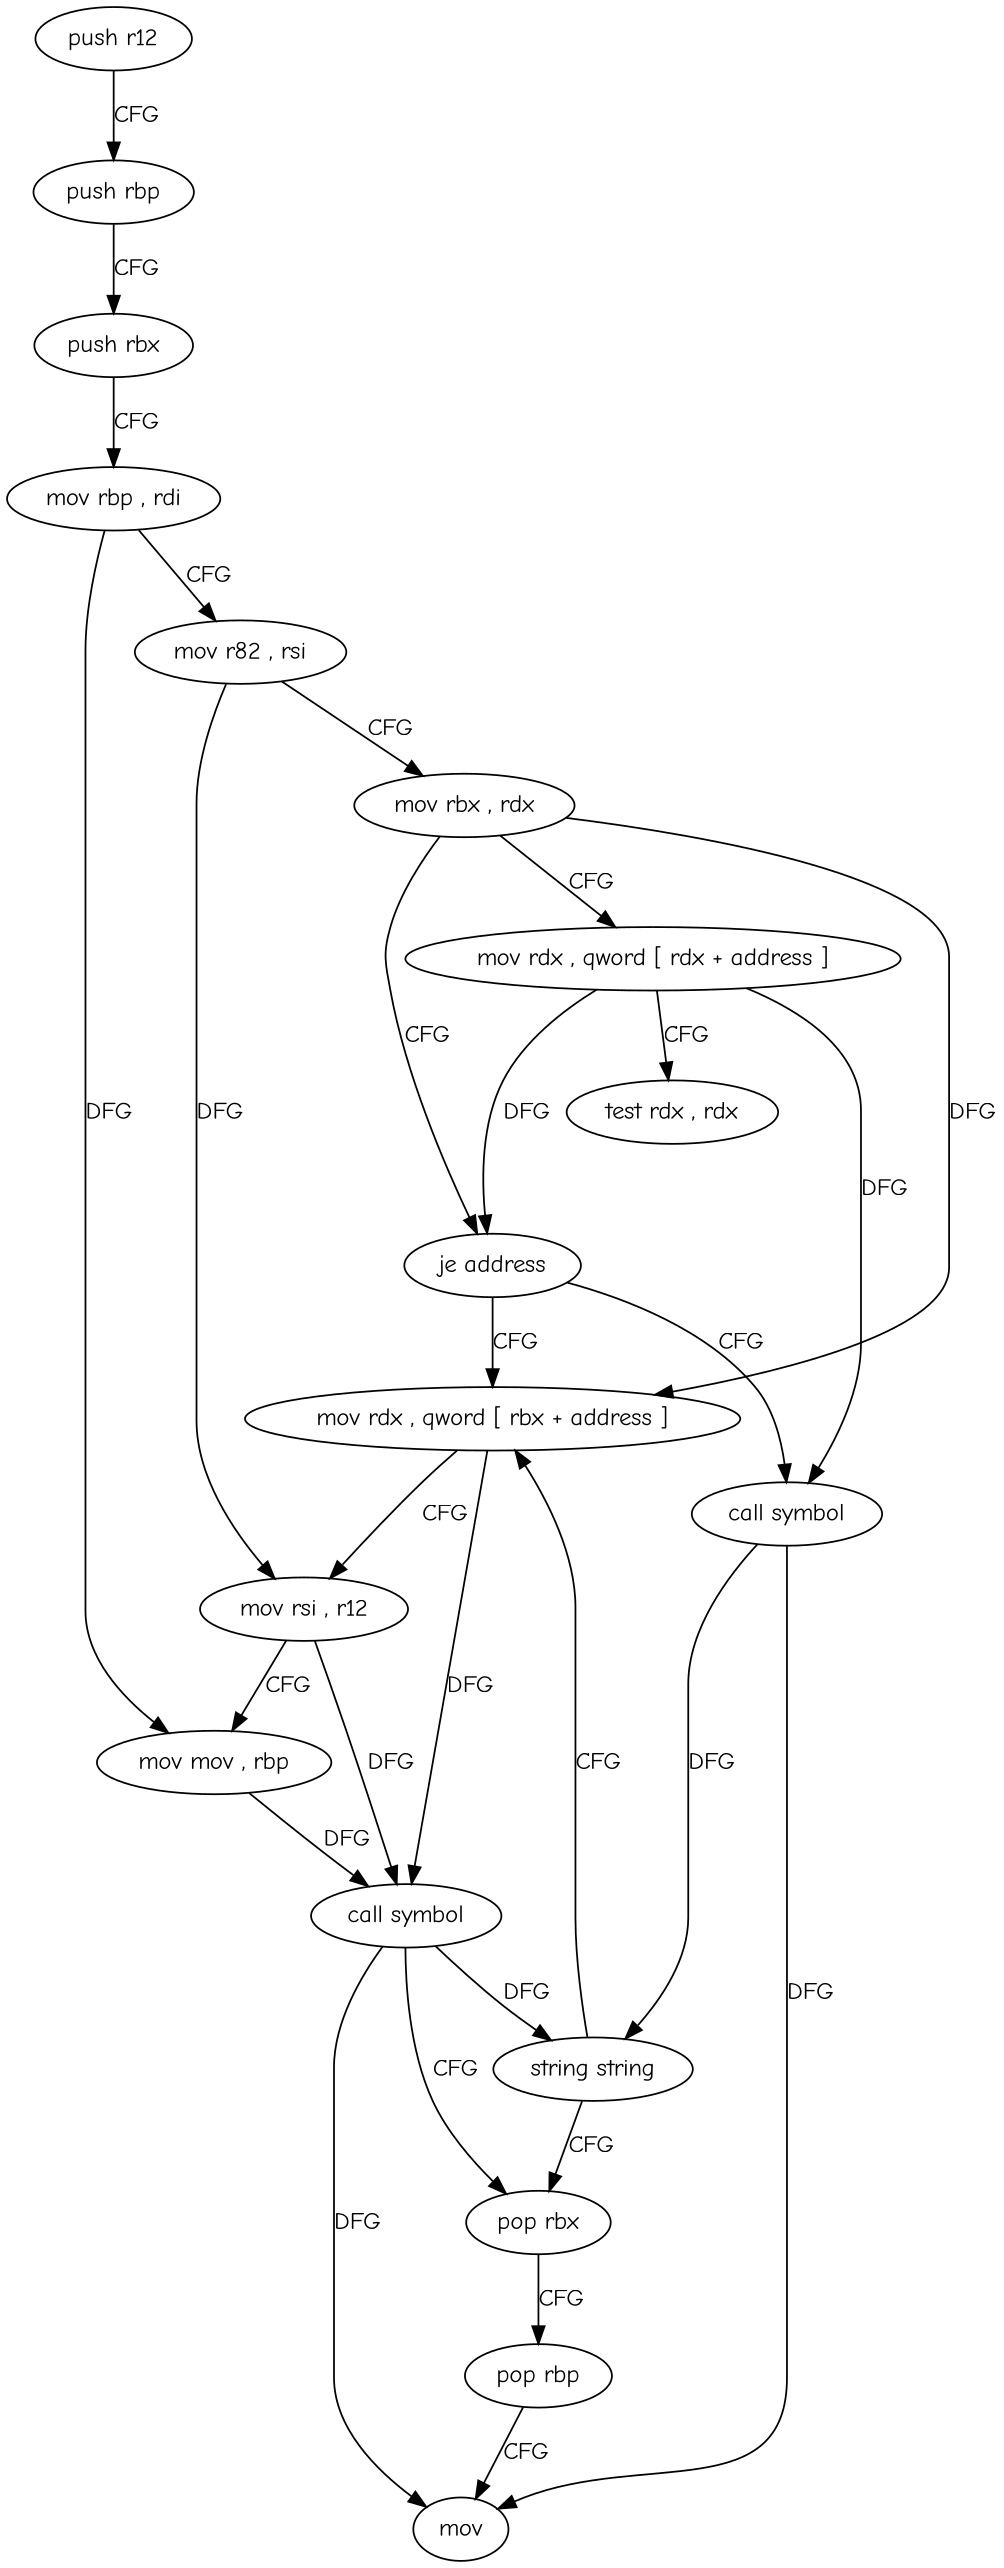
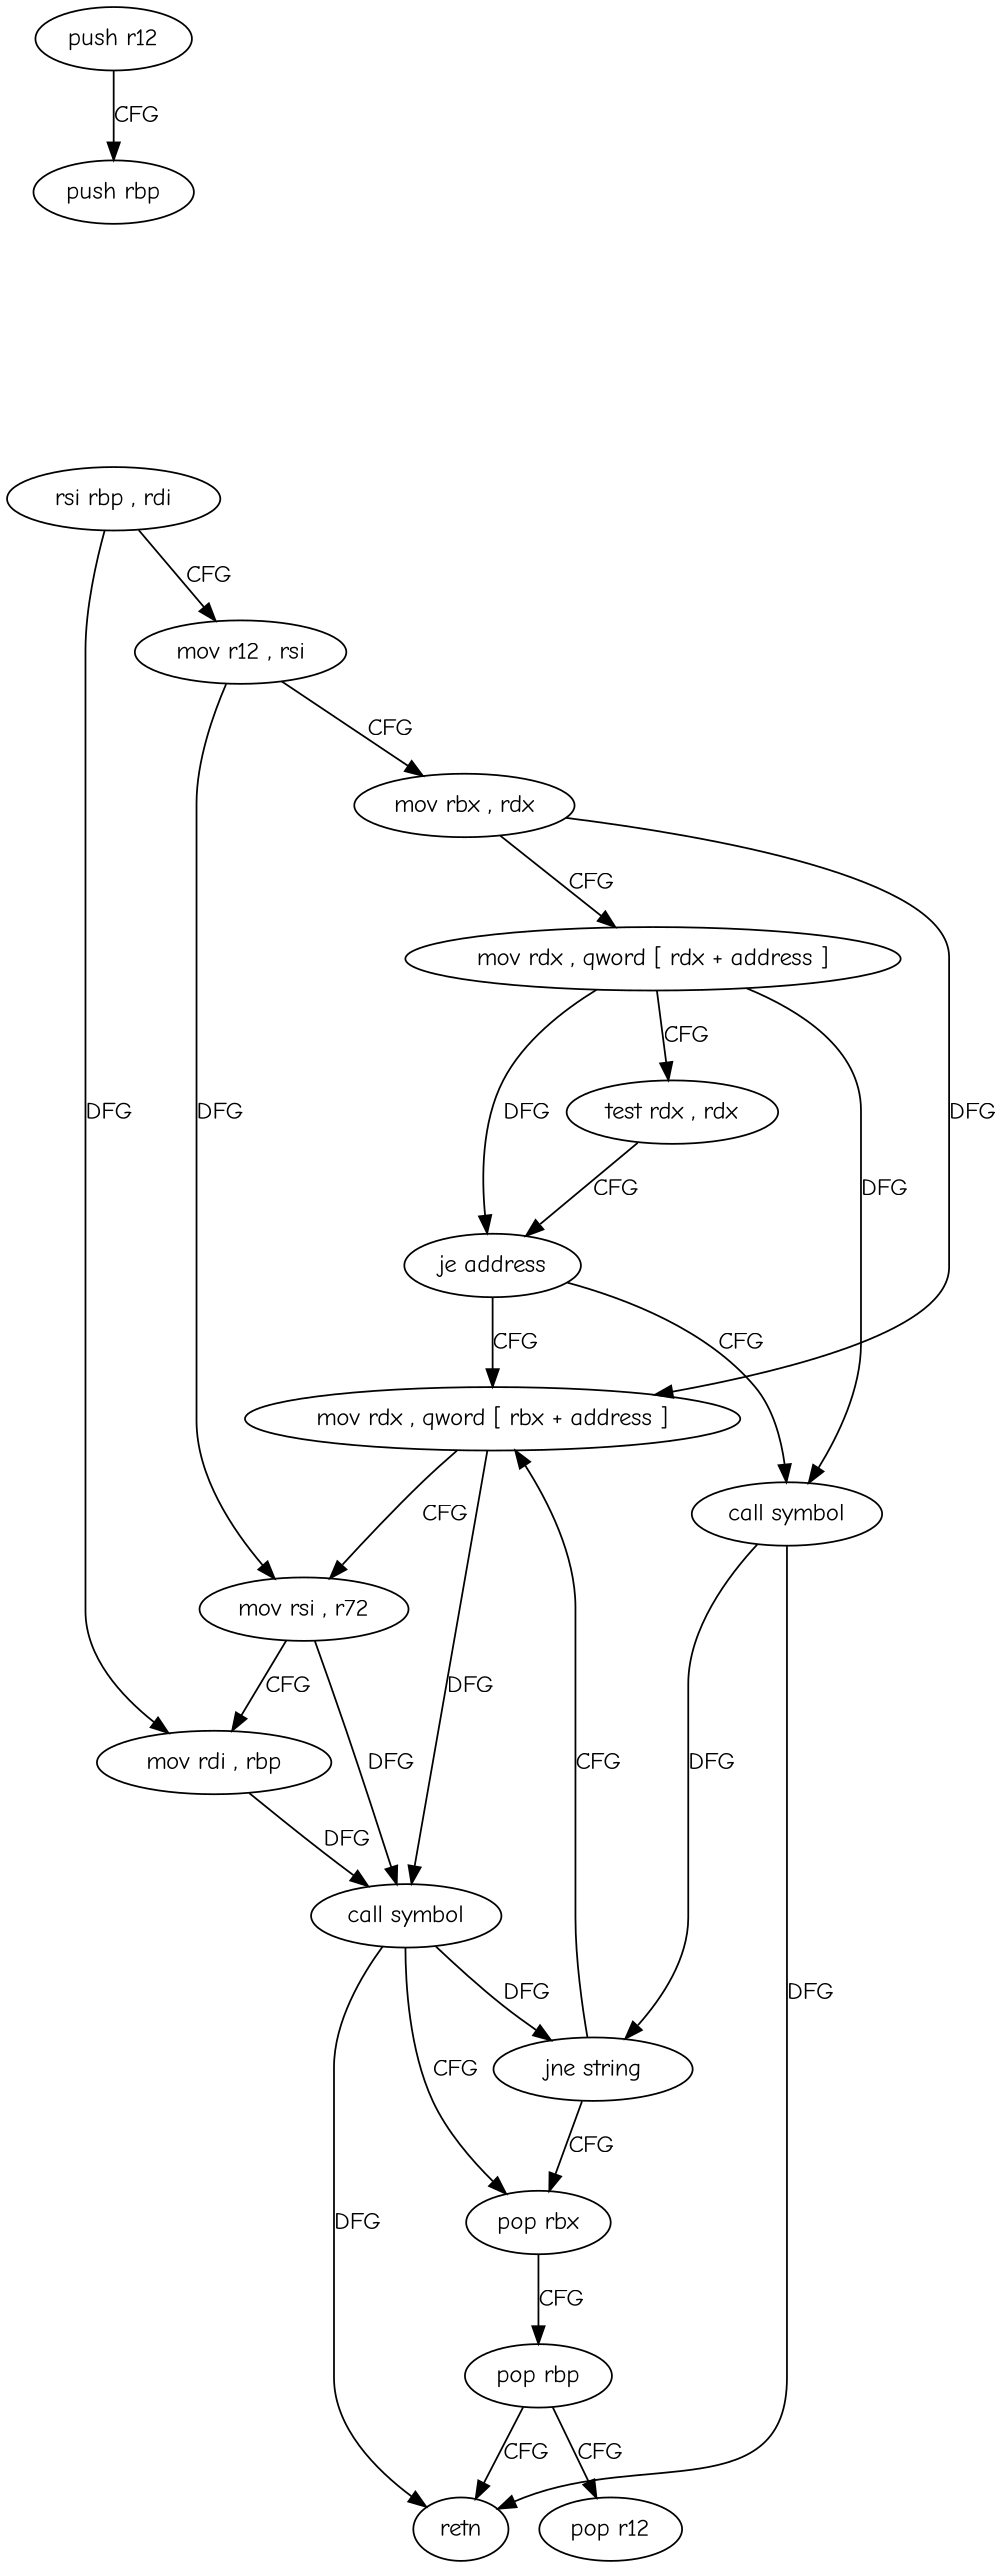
node "push rbx": removed
node "mov rbp , rdi": label "mov rbp , rdi" -> "rsi rbp , rdi"
node "mov r82 , rsi": label "mov r82 , rsi" -> "mov r12 , rsi"
edge "mov rbx , rdx" -> "je address": now "test rdx , rdx" -> "je address"
node "mov rsi , r12": label "mov rsi , r12" -> "mov rsi , r72"
node "mov mov , rbp": label "mov mov , rbp" -> "mov rdi , rbp"
node "string string": label "string string" -> "jne string"
node "mov": label "mov" -> "retn"
node "pop r12": added
